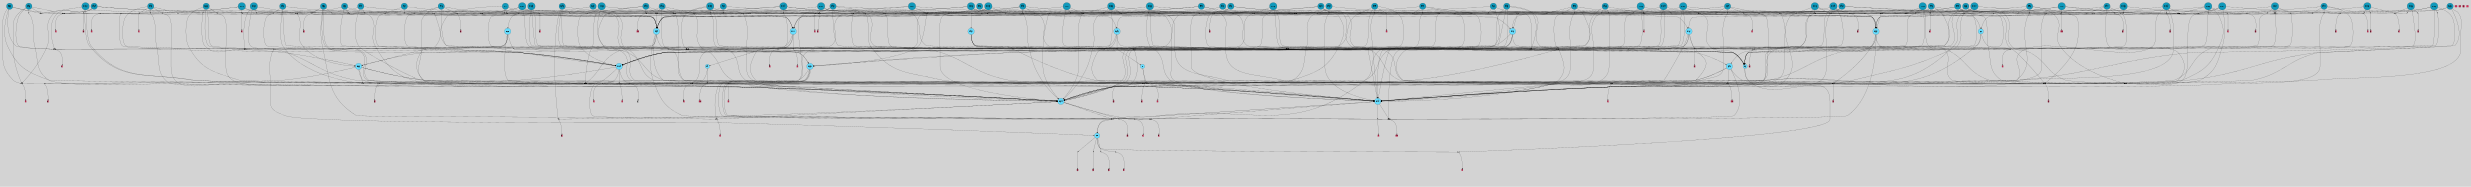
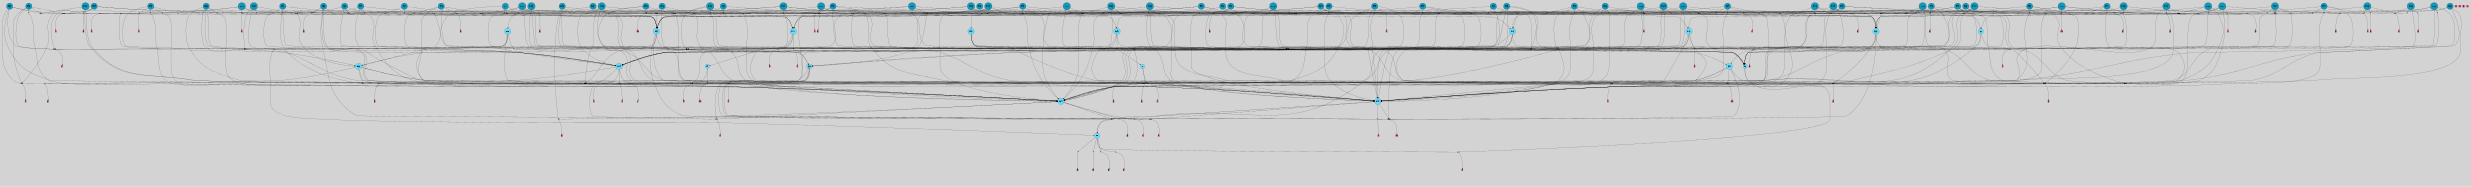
node "T350": shape circle -> box
